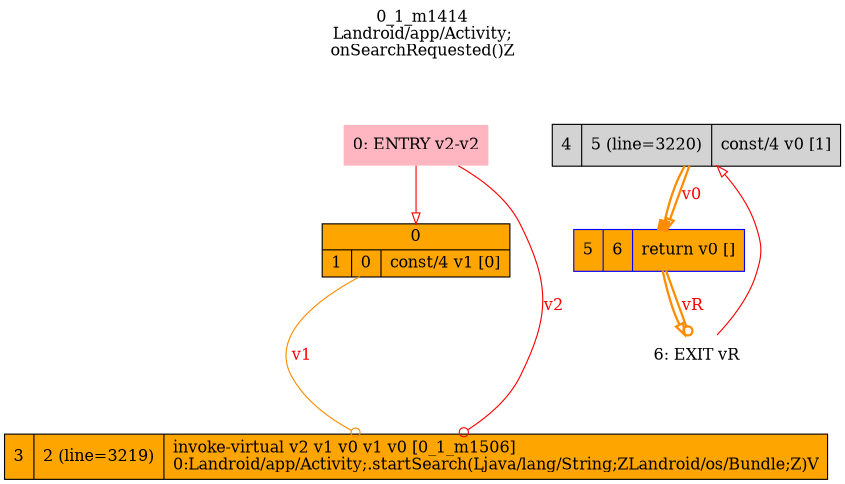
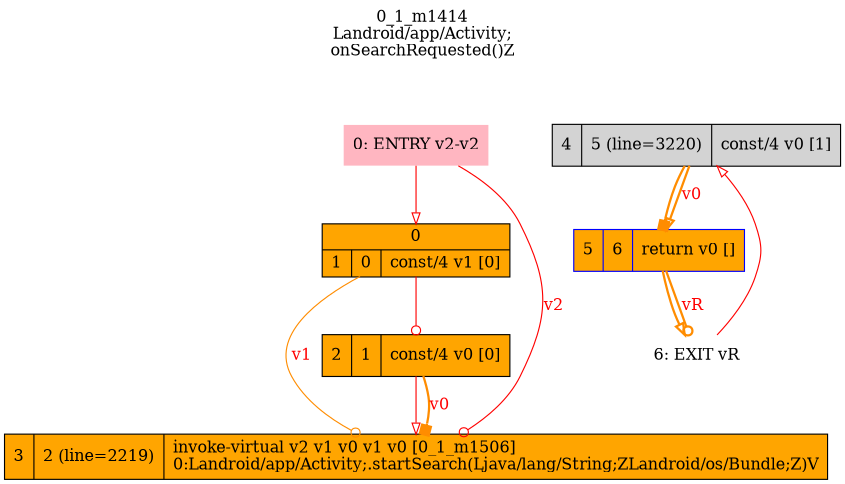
node "2": added
node "3": text "2 (line=3219)" -> "2 (line=2219)"
